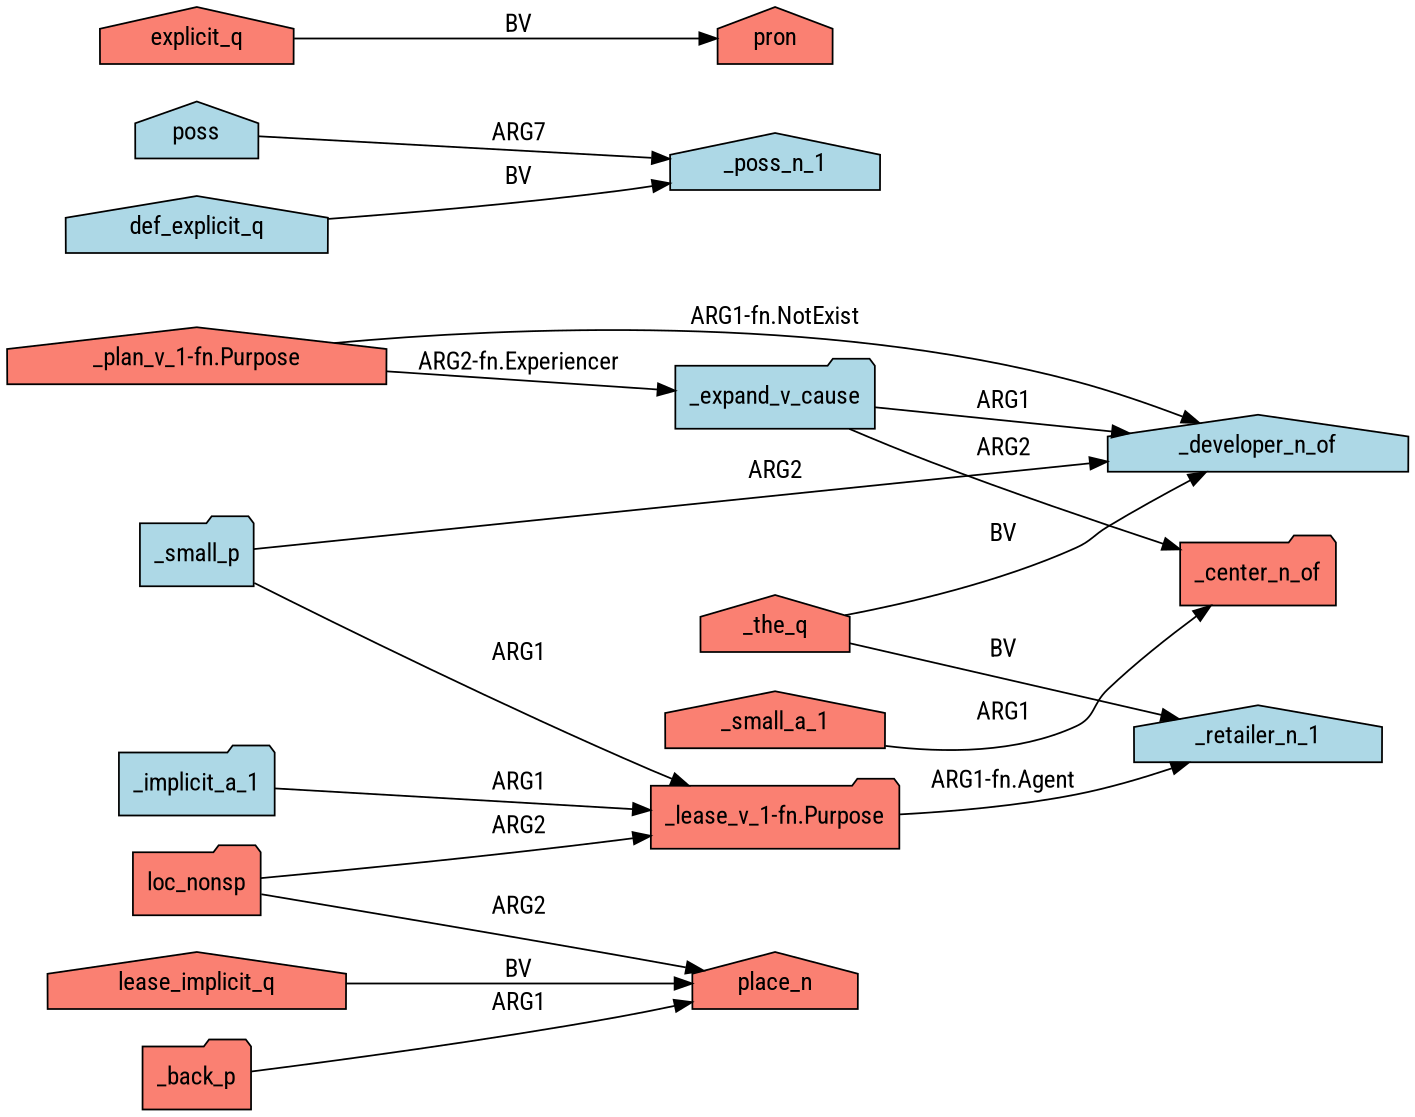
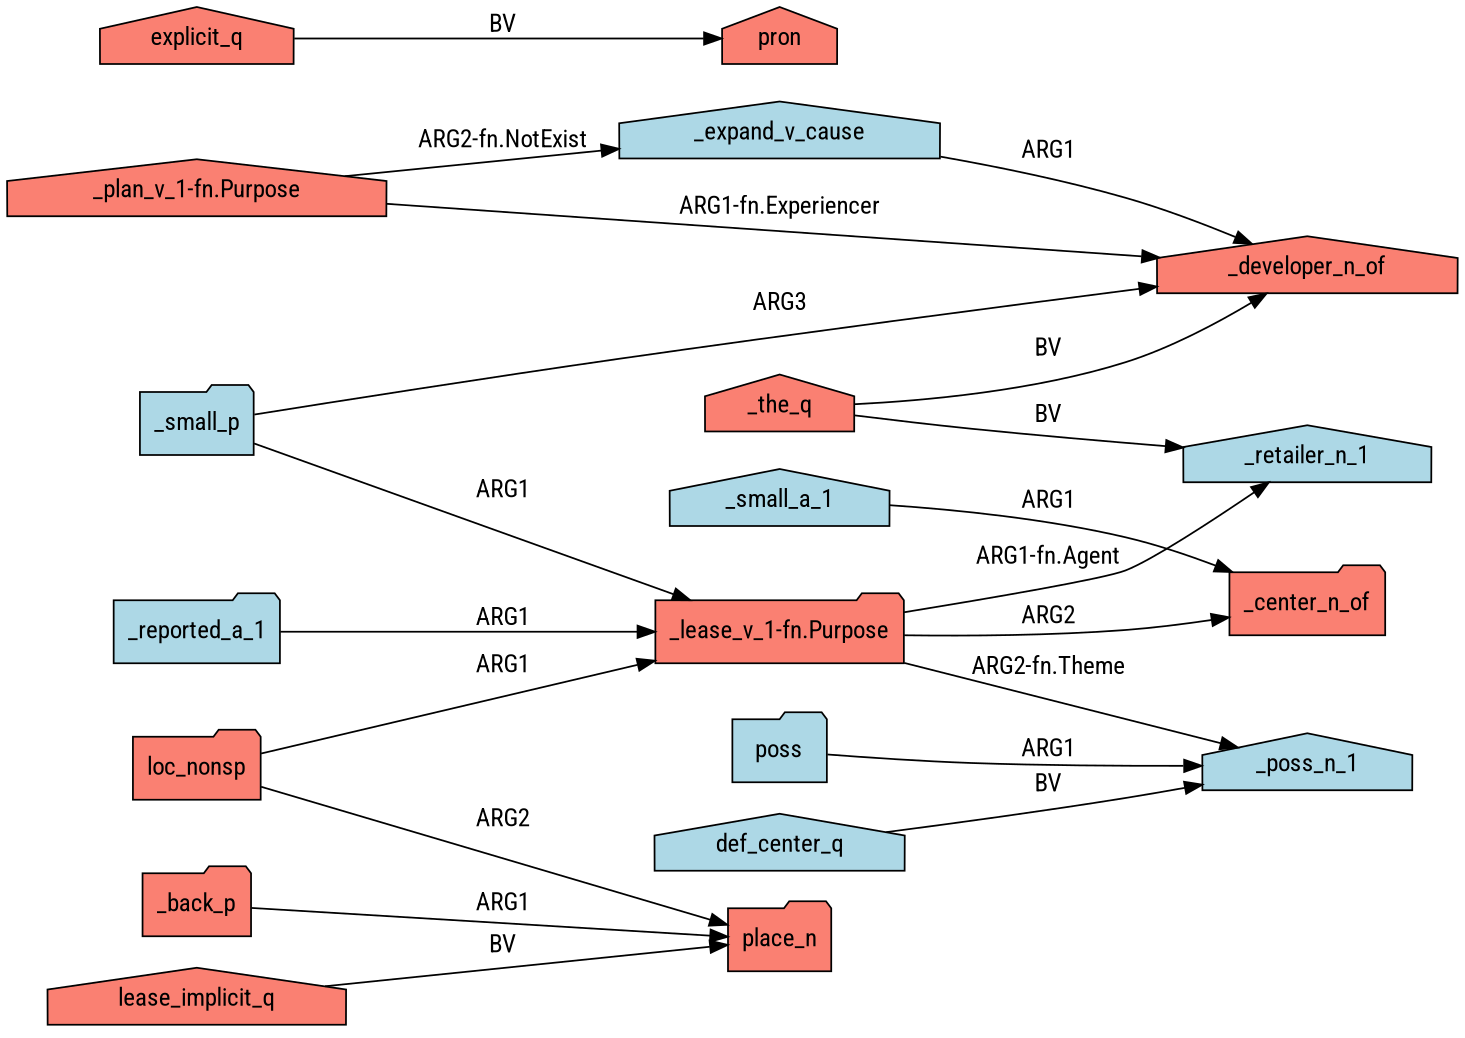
node "poss": shape house -> folder
edge "poss" -> "_poss_n_1": label "ARG7" -> "ARG1"
node "def_explicit_q": label "def_explicit_q" -> "def_center_q"
edge "_plan_v_1-fn.Purpose" -> "_developer_n_of": label "ARG1-fn.NotExist" -> "ARG1-fn.Experiencer"
edge "_plan_v_1-fn.Purpose" -> "_expand_v_cause": label "ARG2-fn.Experiencer" -> "ARG2-fn.NotExist"
node "_expand_v_cause": shape folder -> house
node "_developer_n_of": fillcolor lightblue -> salmon
edge "_small_p" -> "_developer_n_of": label "ARG2" -> "ARG3"
edge "_expand_v_cause" -> "_center_n_of": now "_lease_v_1-fn.Purpose" -> "_center_n_of"
edge "_lease_v_1-fn.Purpose" -> "_poss_n_1": added, label "ARG2-fn.Theme"
node "_small_a_1": fillcolor salmon -> lightblue
node "_implicit_a_1": label "_implicit_a_1" -> "_reported_a_1"
edge "loc_nonsp" -> "_lease_v_1-fn.Purpose": label "ARG2" -> "ARG1"
node "place_n": shape house -> folder
